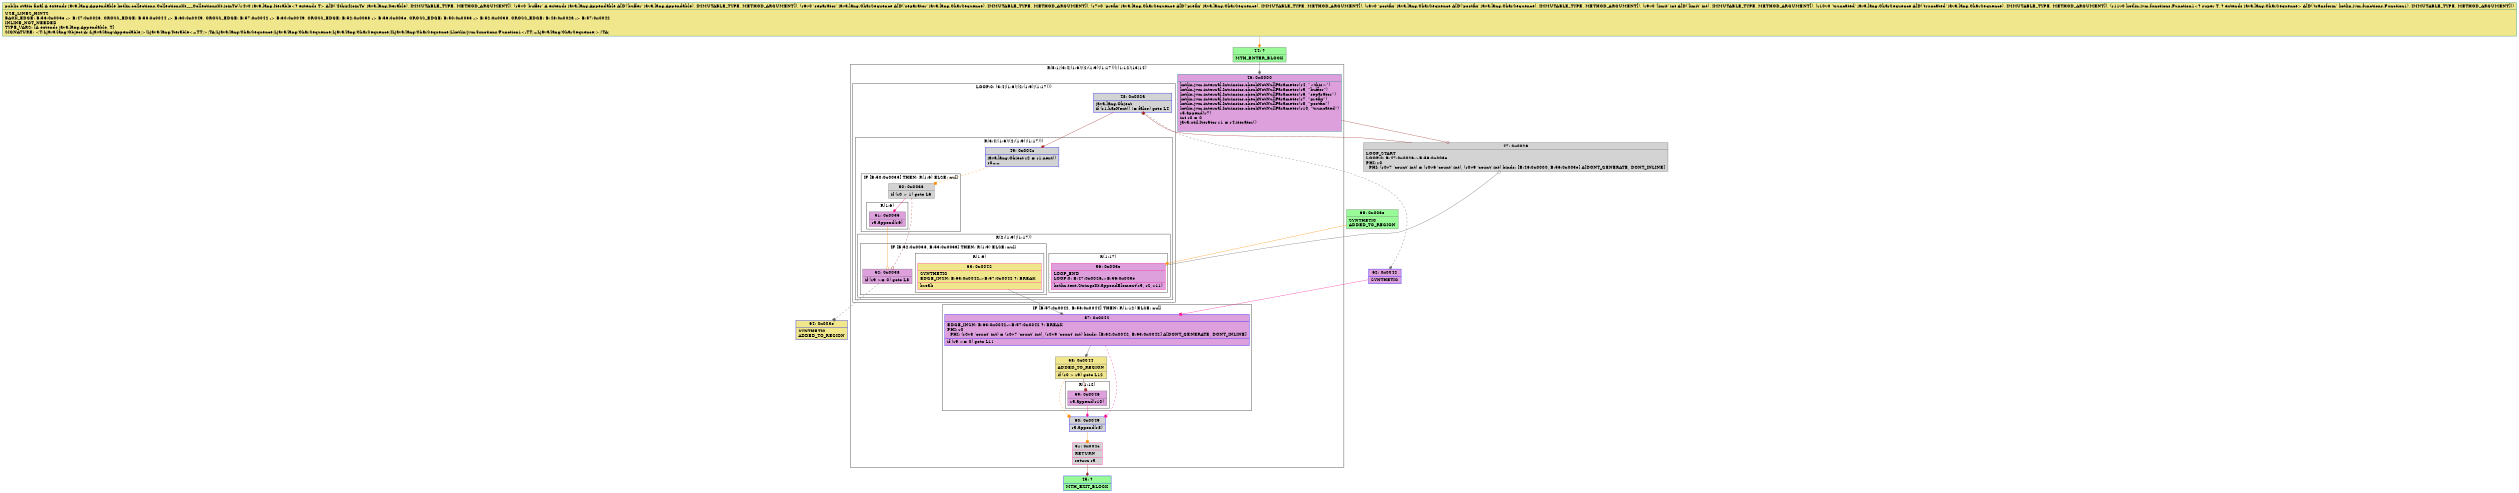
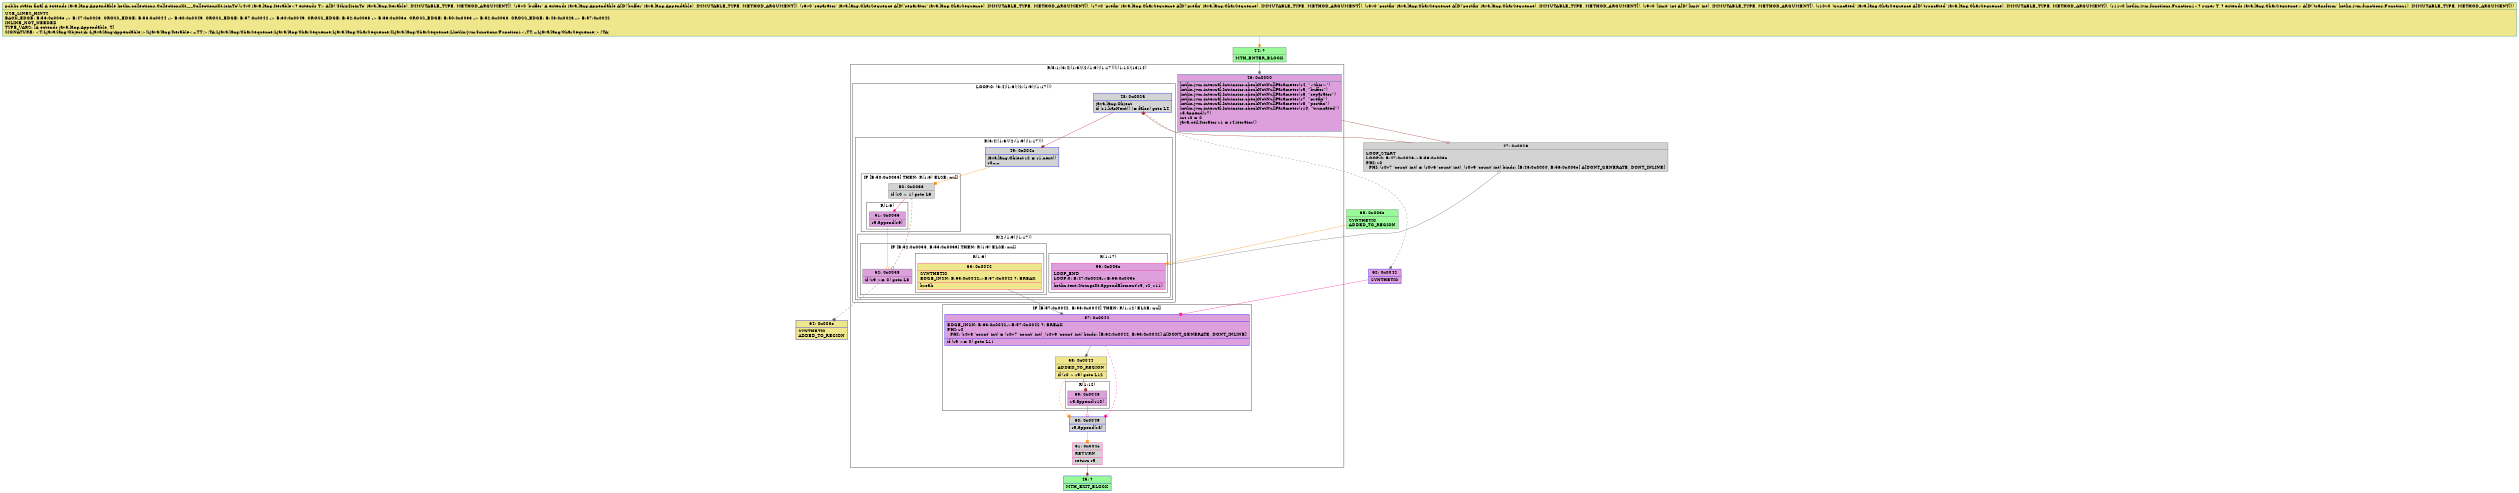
edge "49: 0x002c" -> "50: 0x0033": style dashed -> solid
edge "59: 0x0046" -> "60: 0x0049": arrowhead diamond -> odot
